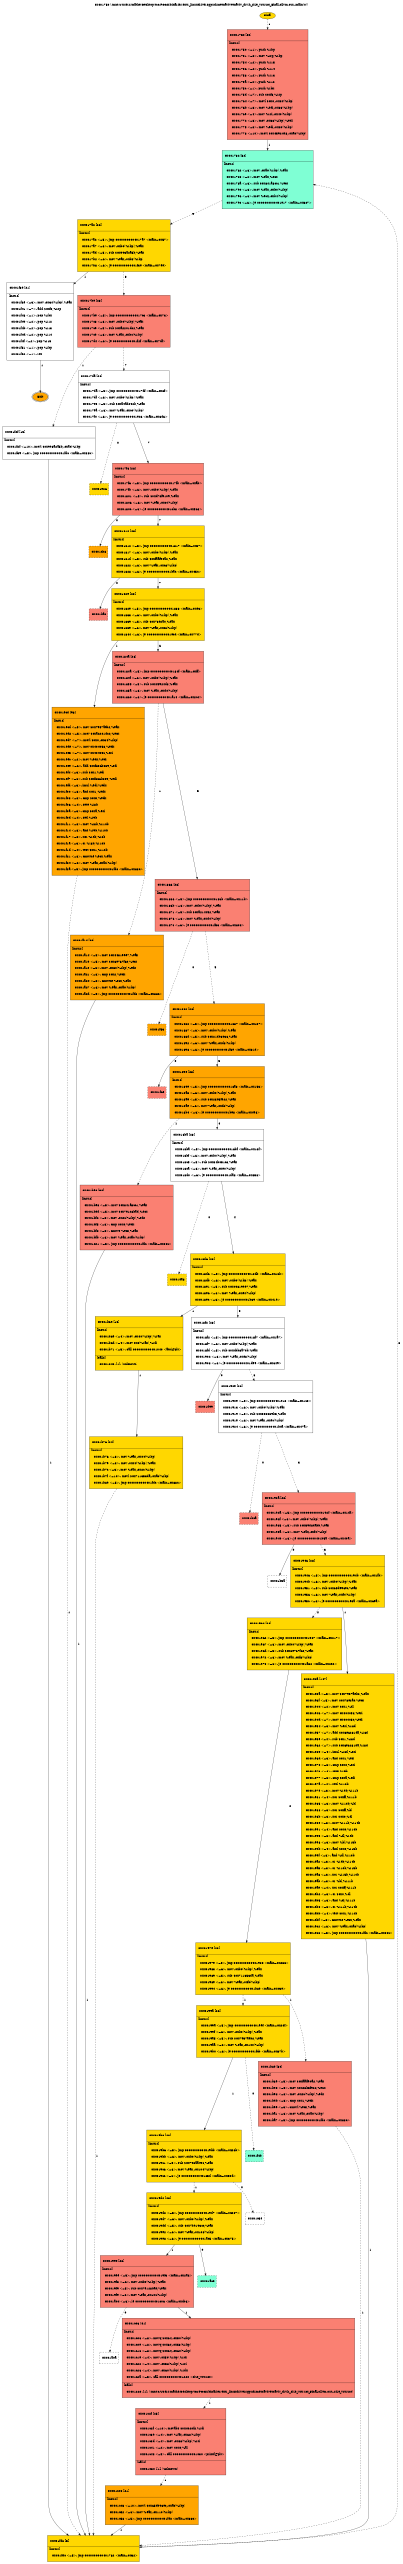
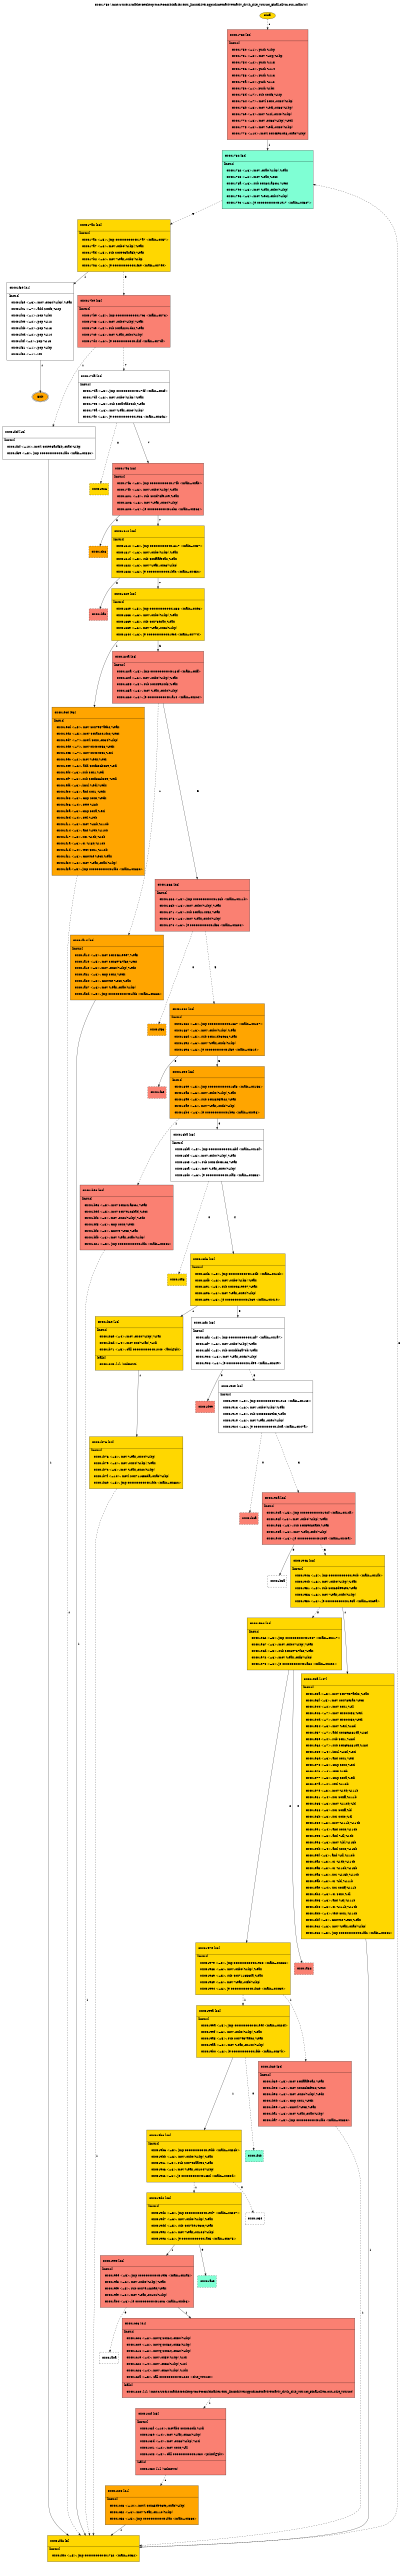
edge "0x401be8 [30]" -> "0x401fdc [5]": style solid -> dashed
node "0x401a32": added
